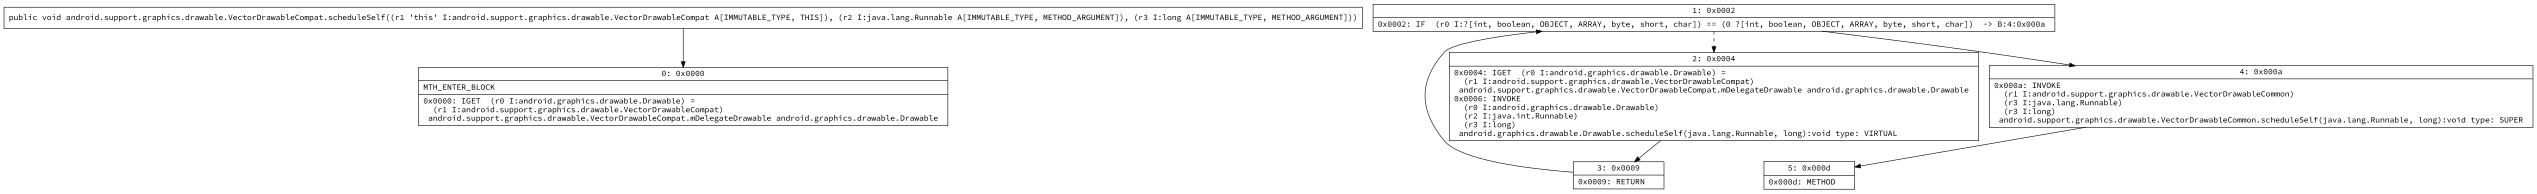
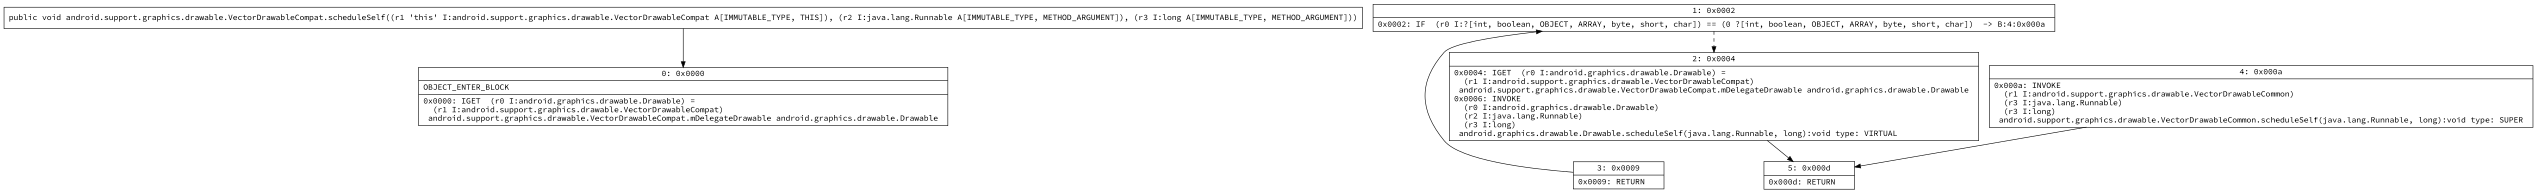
edge "1: 0x0002" -> "4: 0x000a": removed
node "0: 0x0000": text "MTH_ENTER_BLOCK" -> "OBJECT_ENTER_BLOCK"
node "2: 0x0004": text "(r2 I:java.int.Runnable)" -> "(r2 I:java.lang.Runnable)"
edge "2: 0x0004" -> "3: 0x0009": now "2: 0x0004" -> "5: 0x000d"
node "5: 0x000d": text "0x000d: METHOD" -> "0x000d: RETURN"
